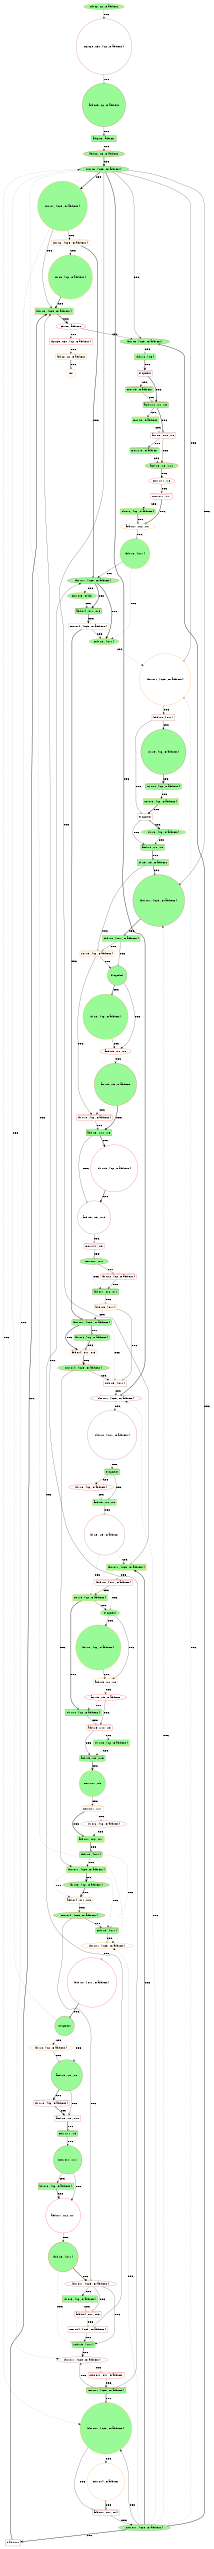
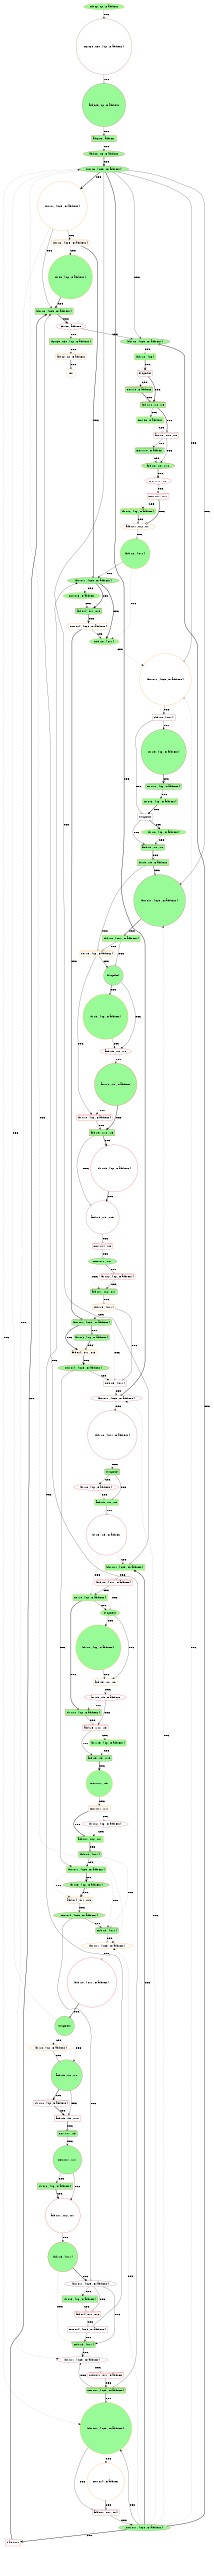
node "stur x1 , [ x29 , #- address ]": fillcolor palegreen -> white
node "ldp x29 , x30 , [ sp , # address ]": fillcolor white -> palegreen
edge "mov w9 , # address" -> "and w10 , w0 , w9": style solid -> bold
node "mov x13 , # ldp": label "mov x13 , # ldp" -> "mov x13 , # address"
